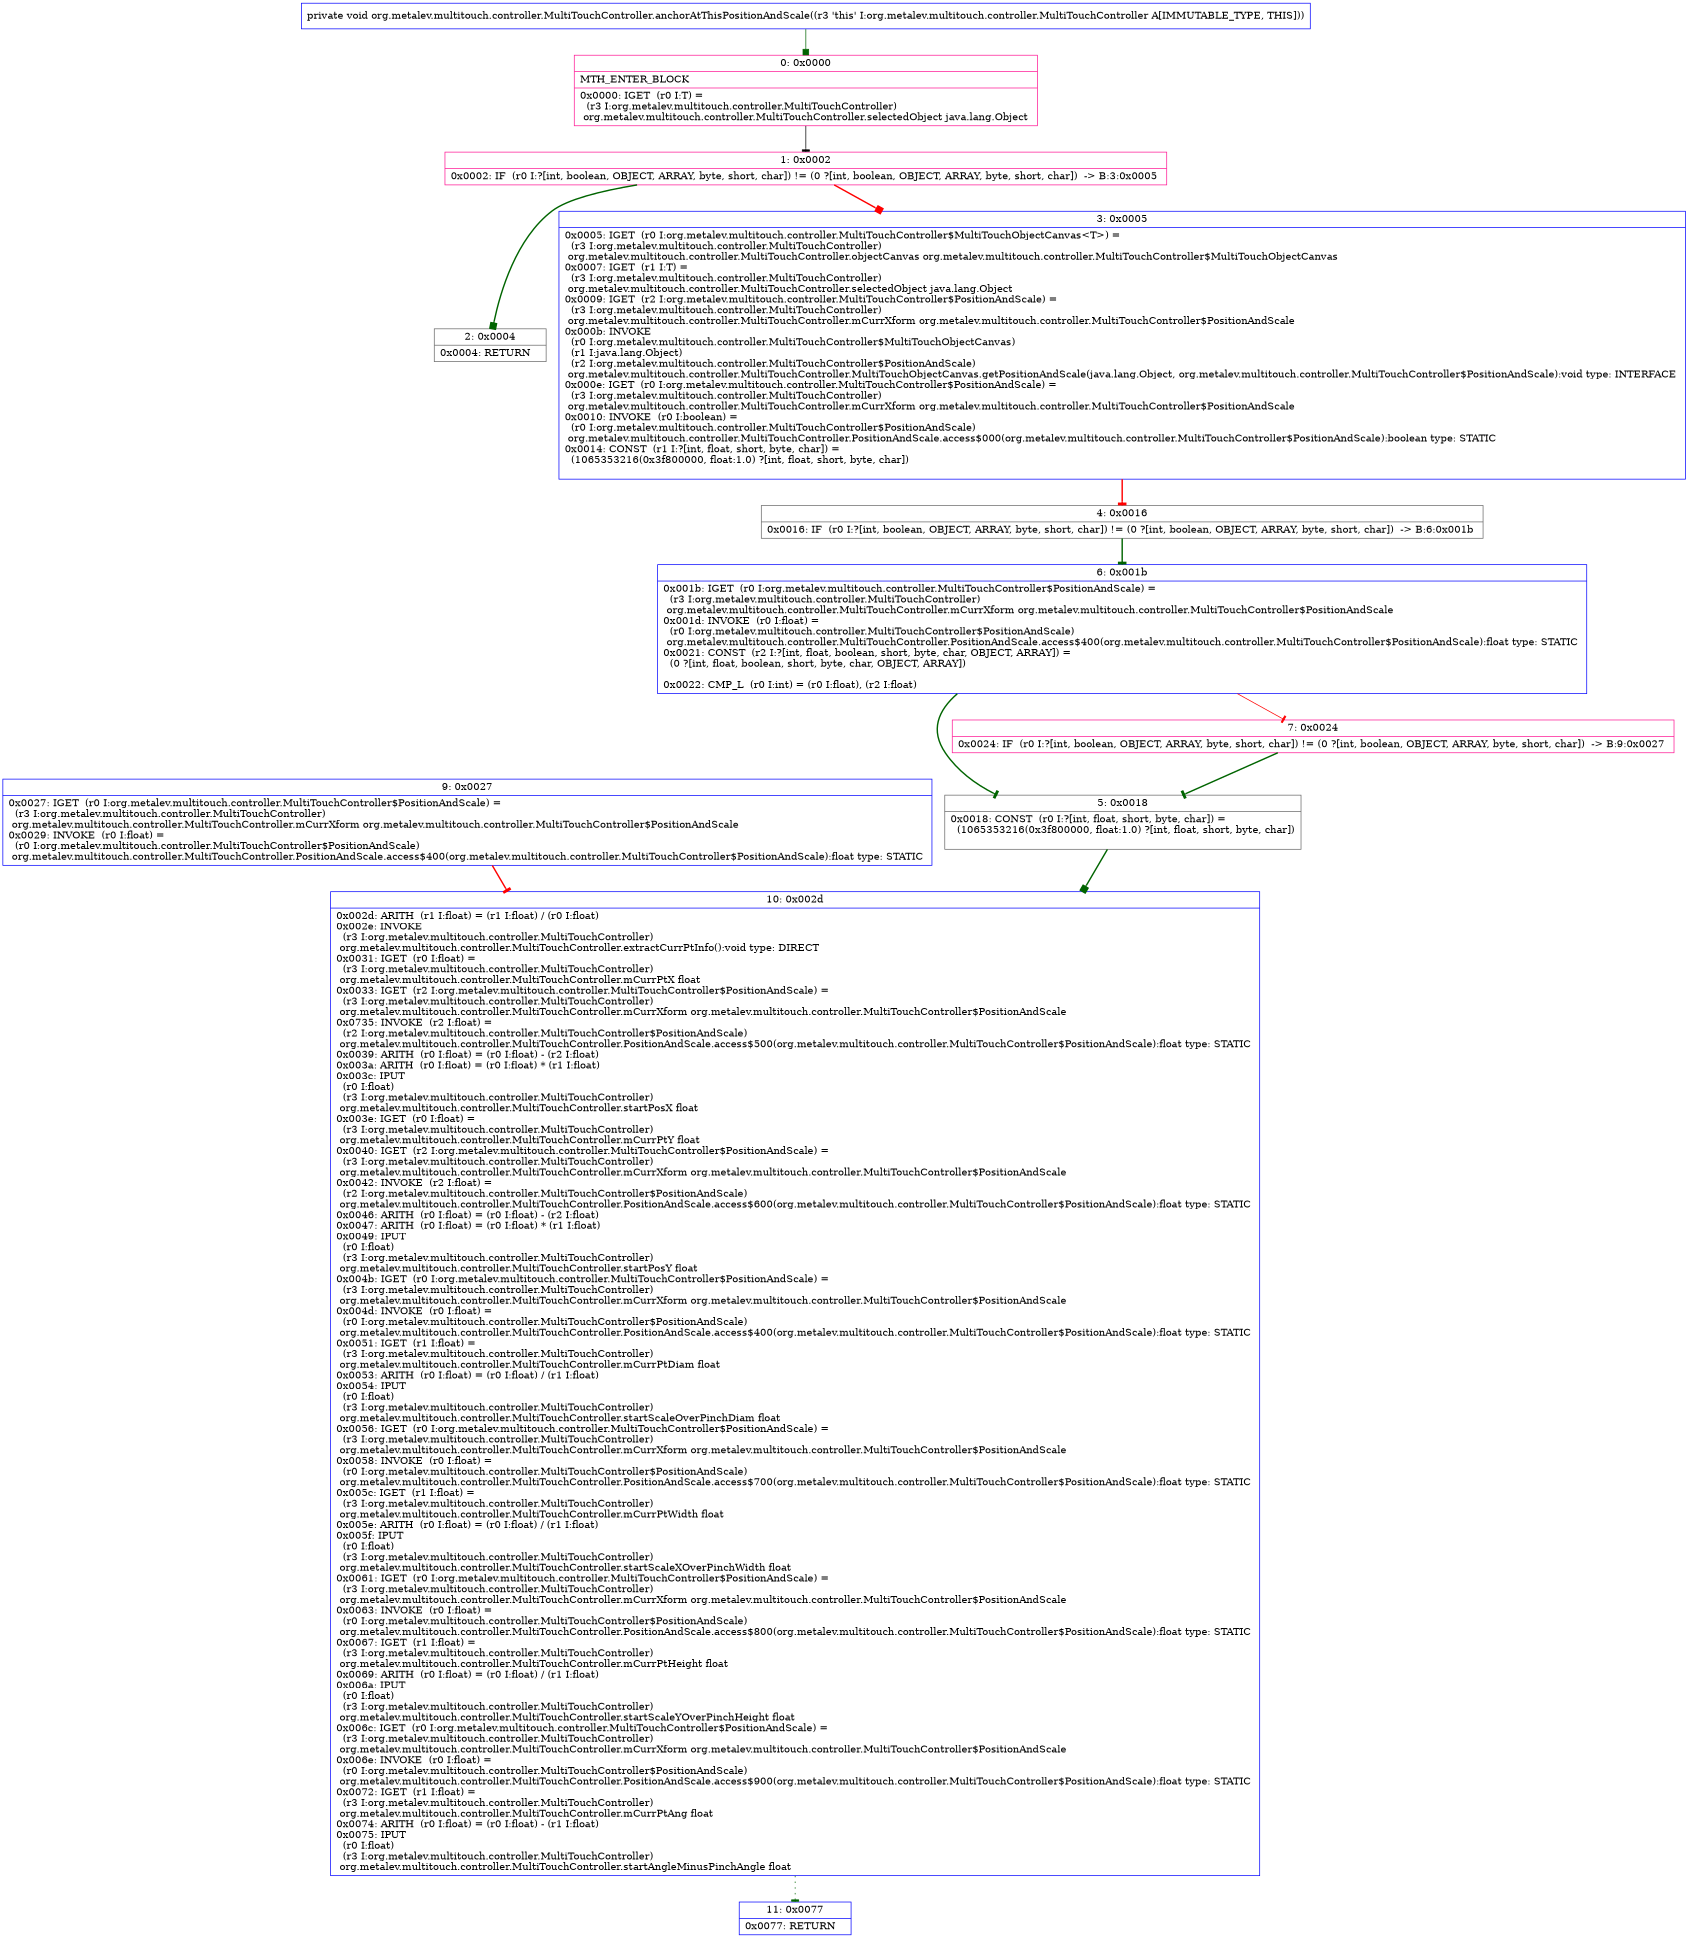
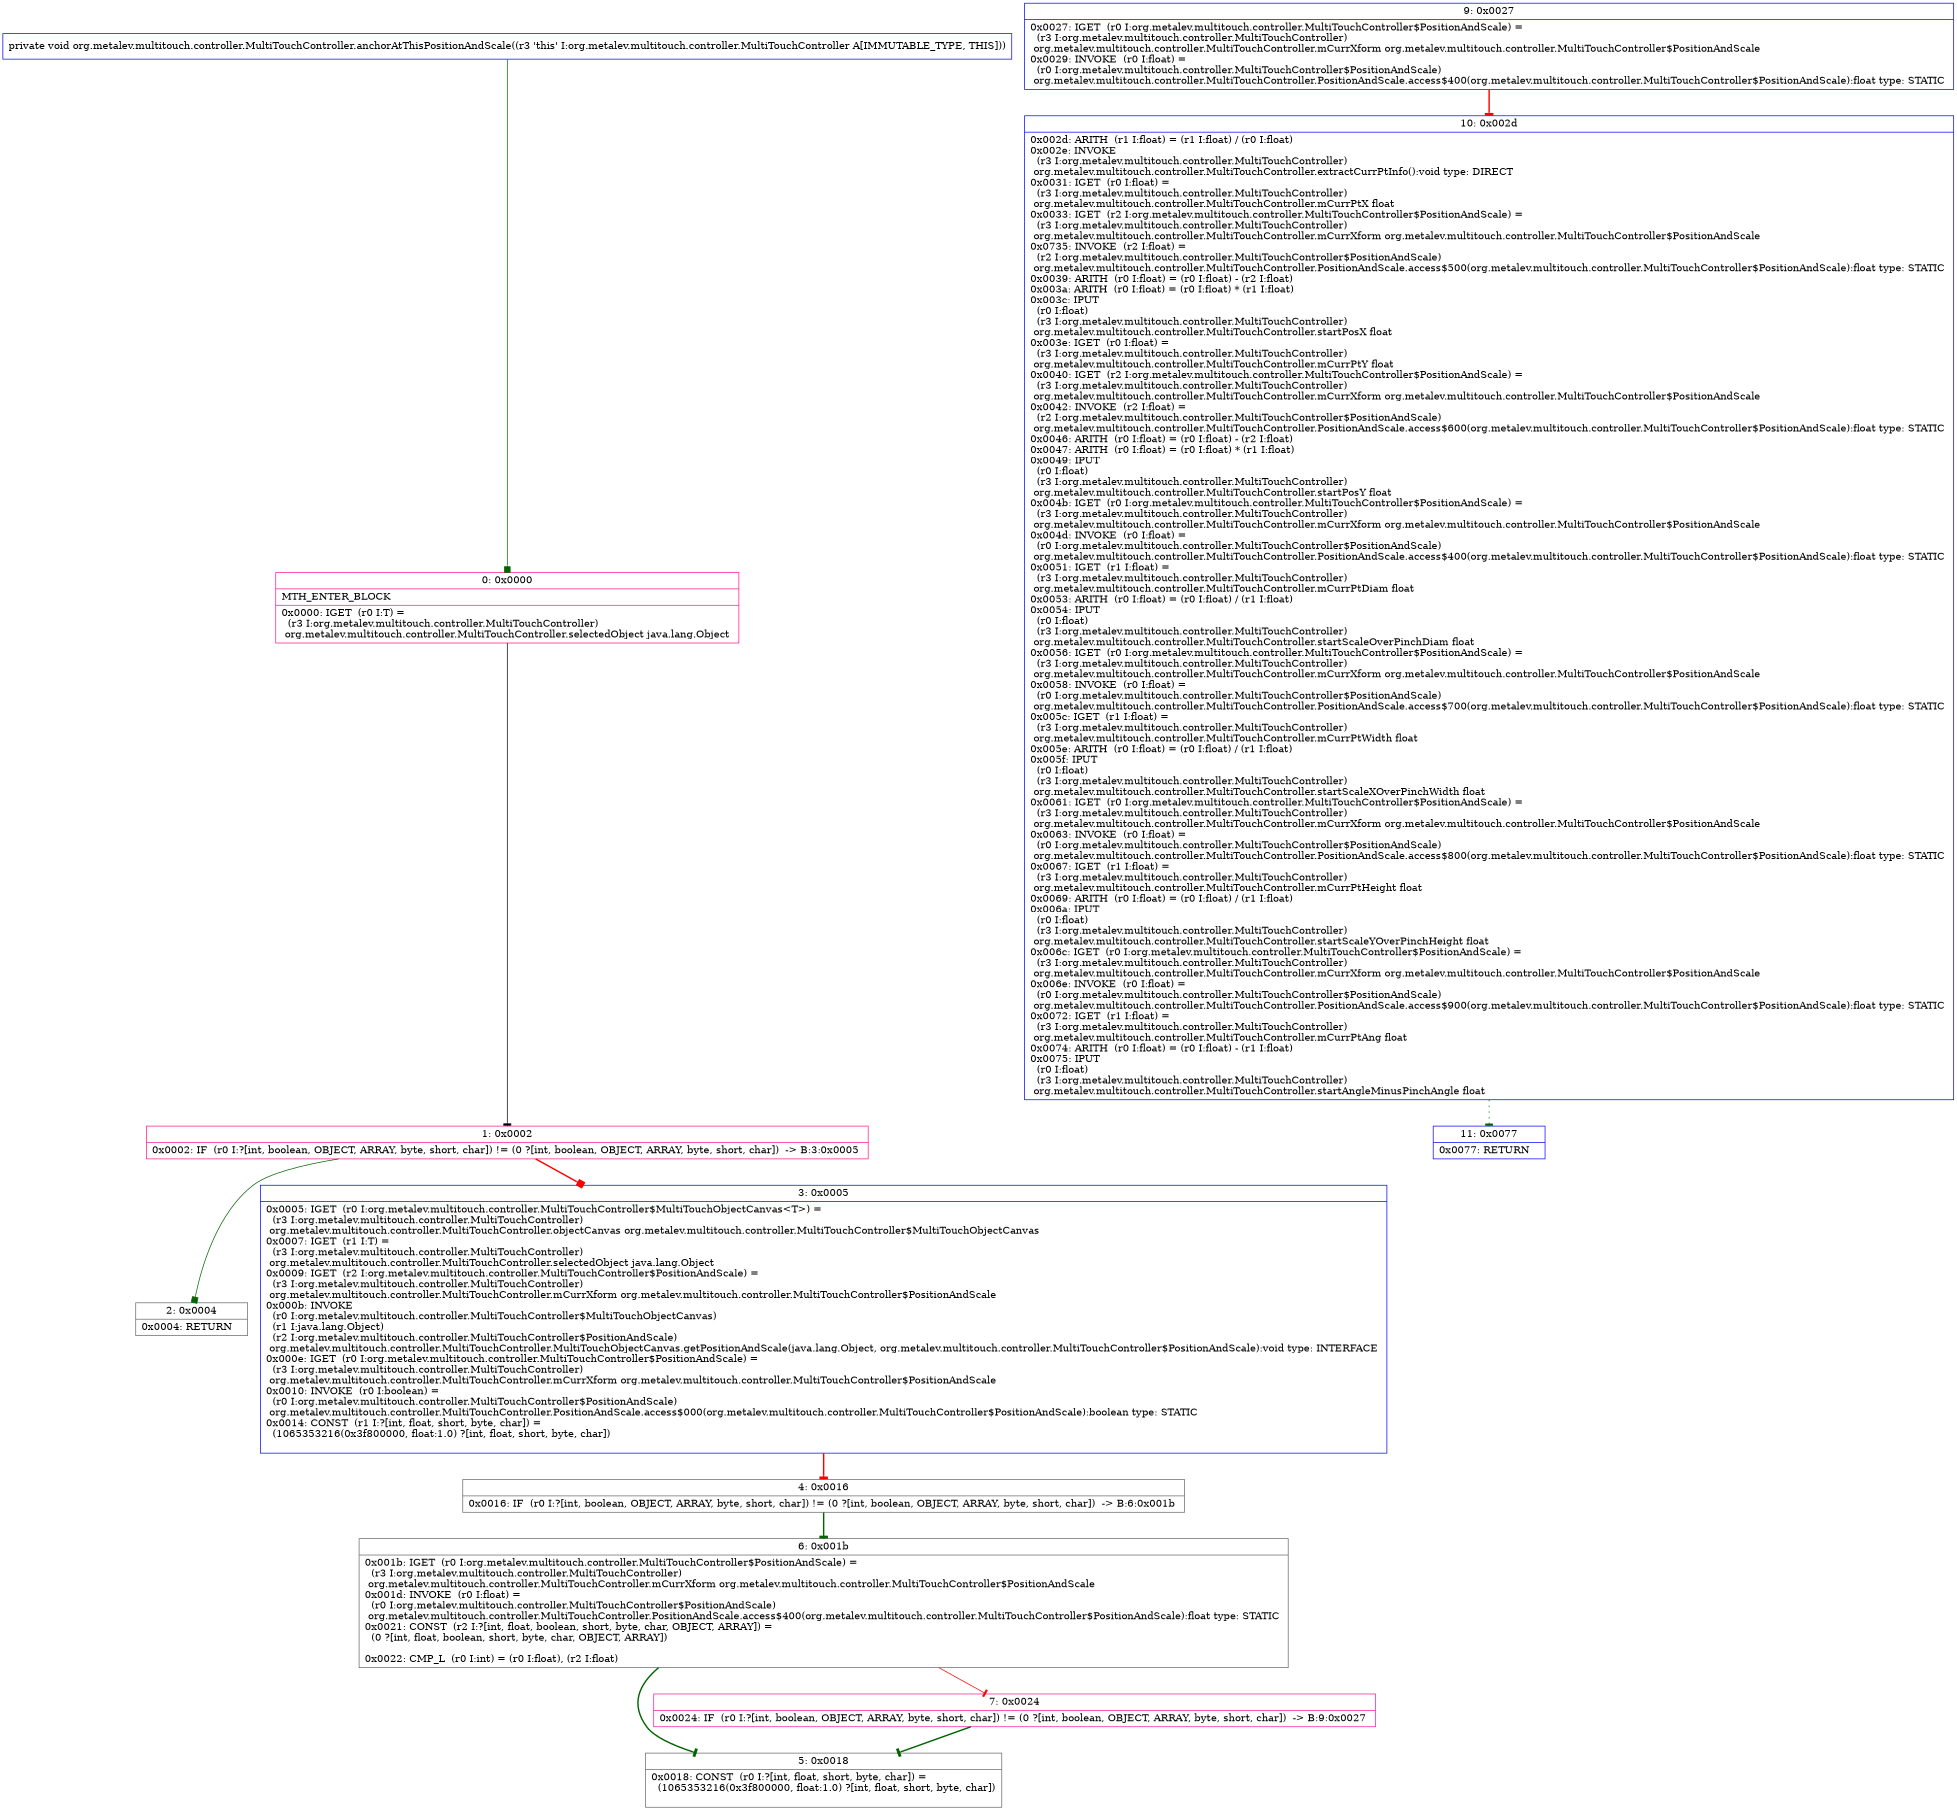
edge "1: 0x0002" -> "2: 0x0004": style bold -> solid
node "6: 0x001b": color blue -> gray40
edge "5: 0x0018" -> "10: 0x002d": removed
